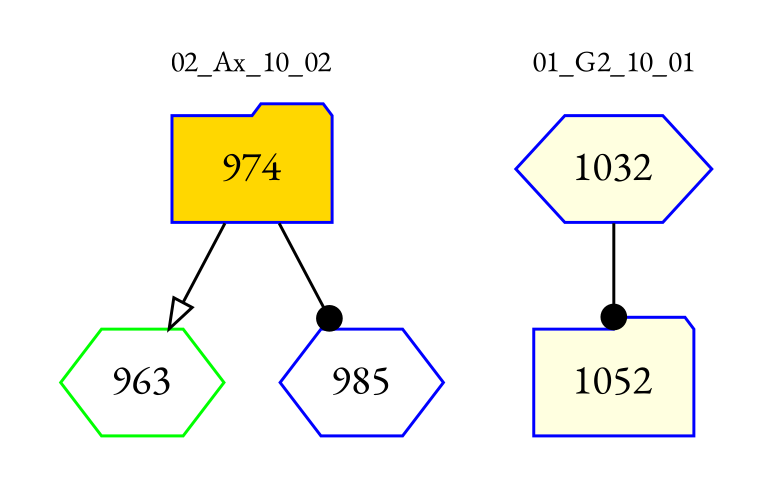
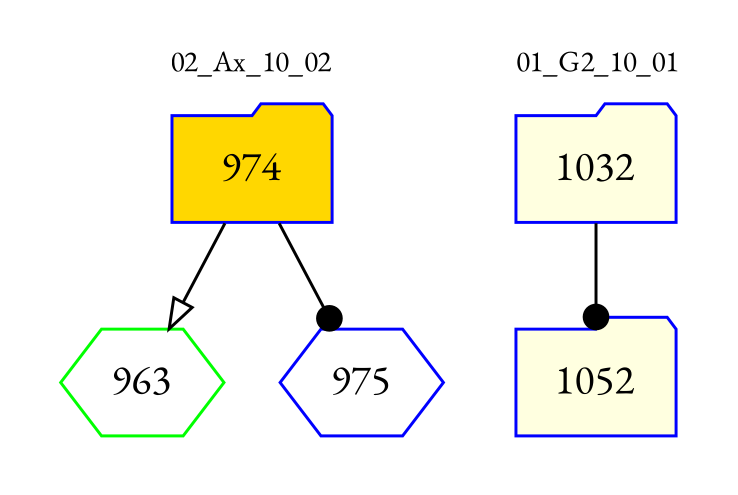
node "1032": shape hexagon -> folder
node "985": label "985" -> "975"
